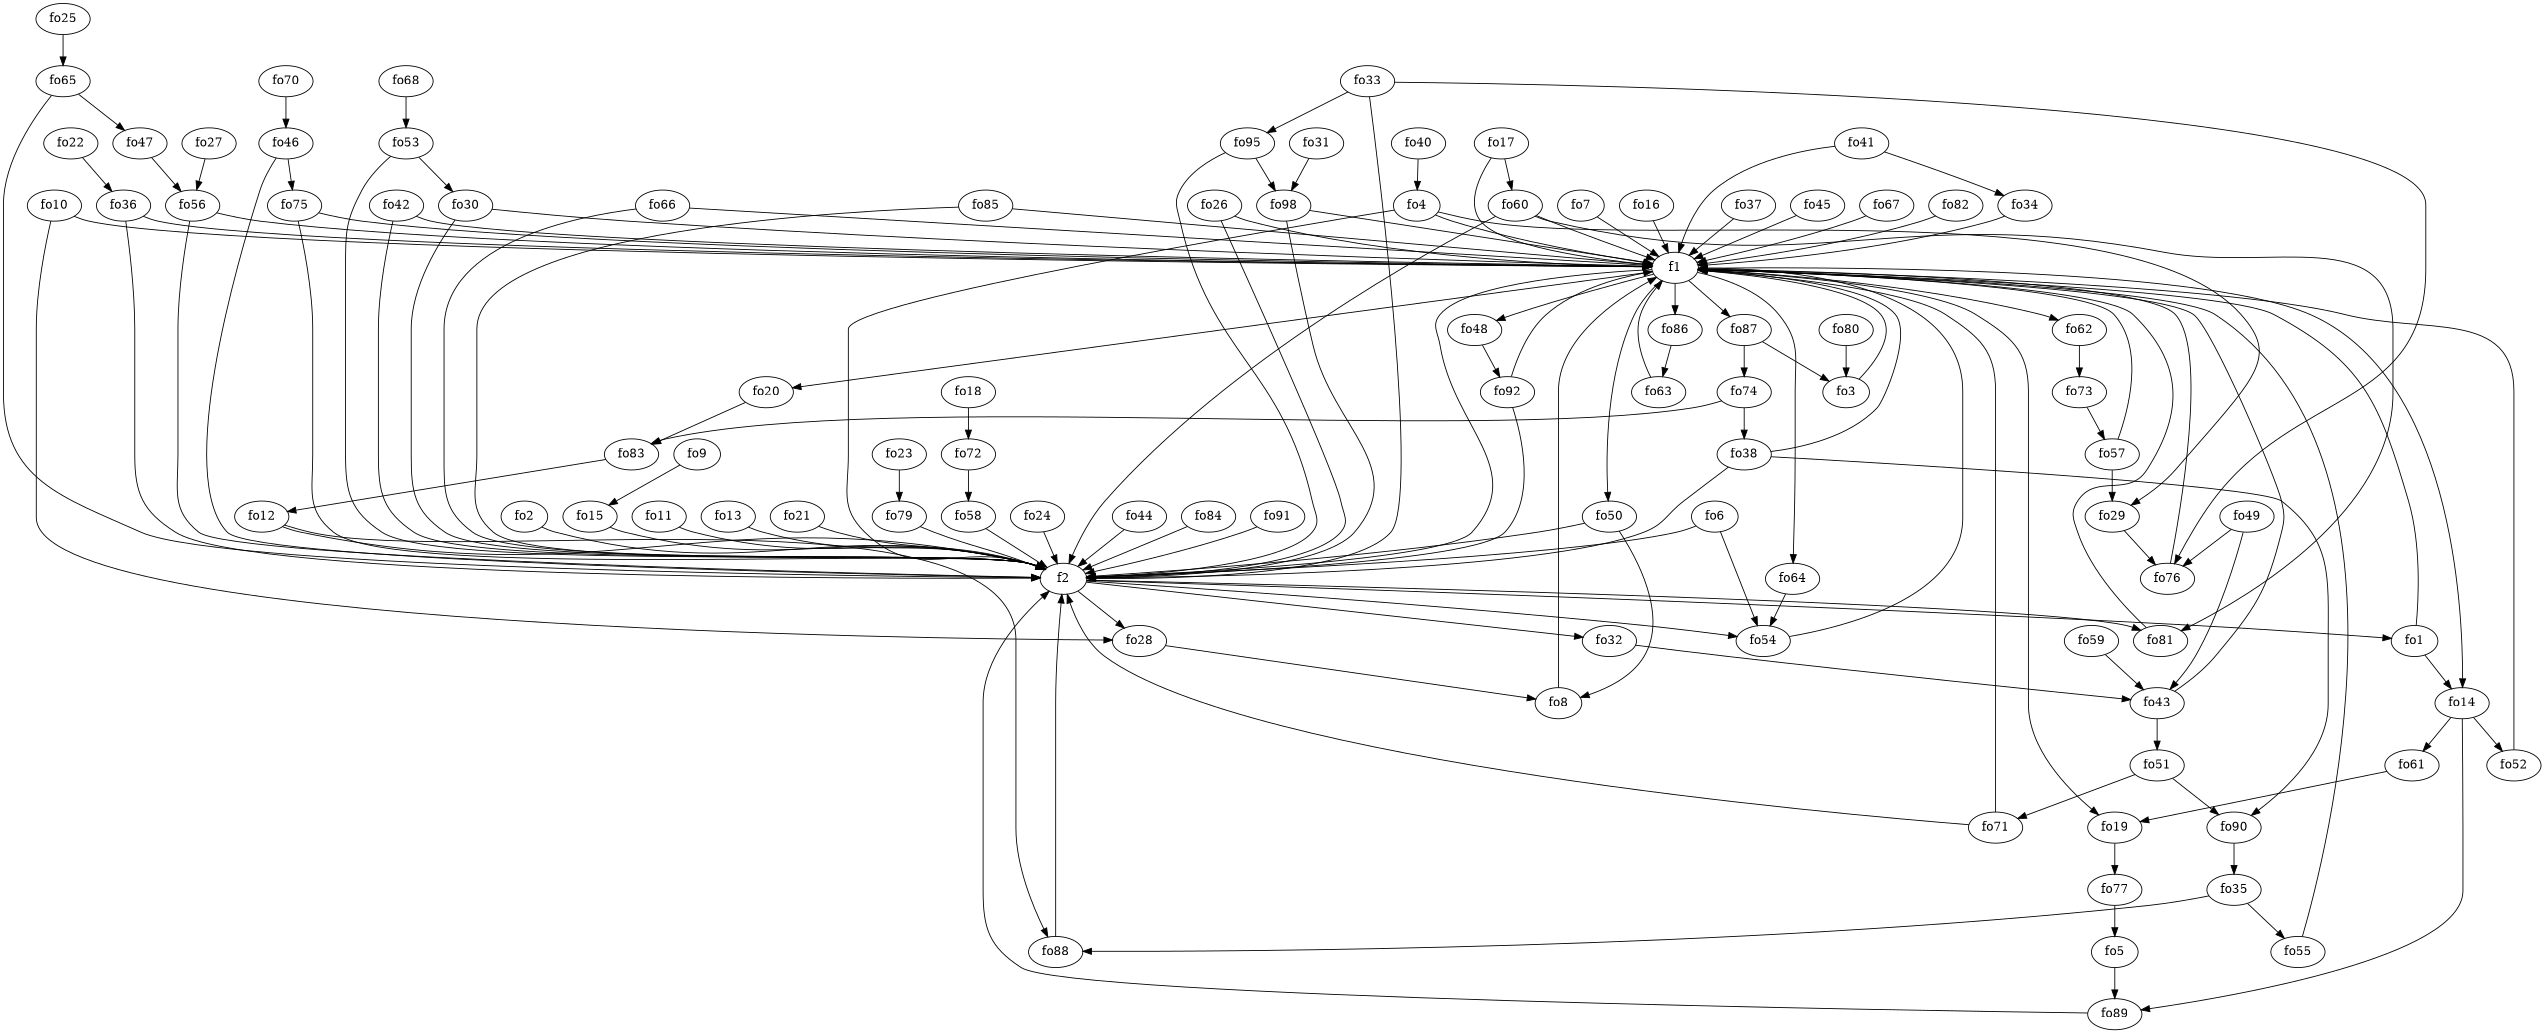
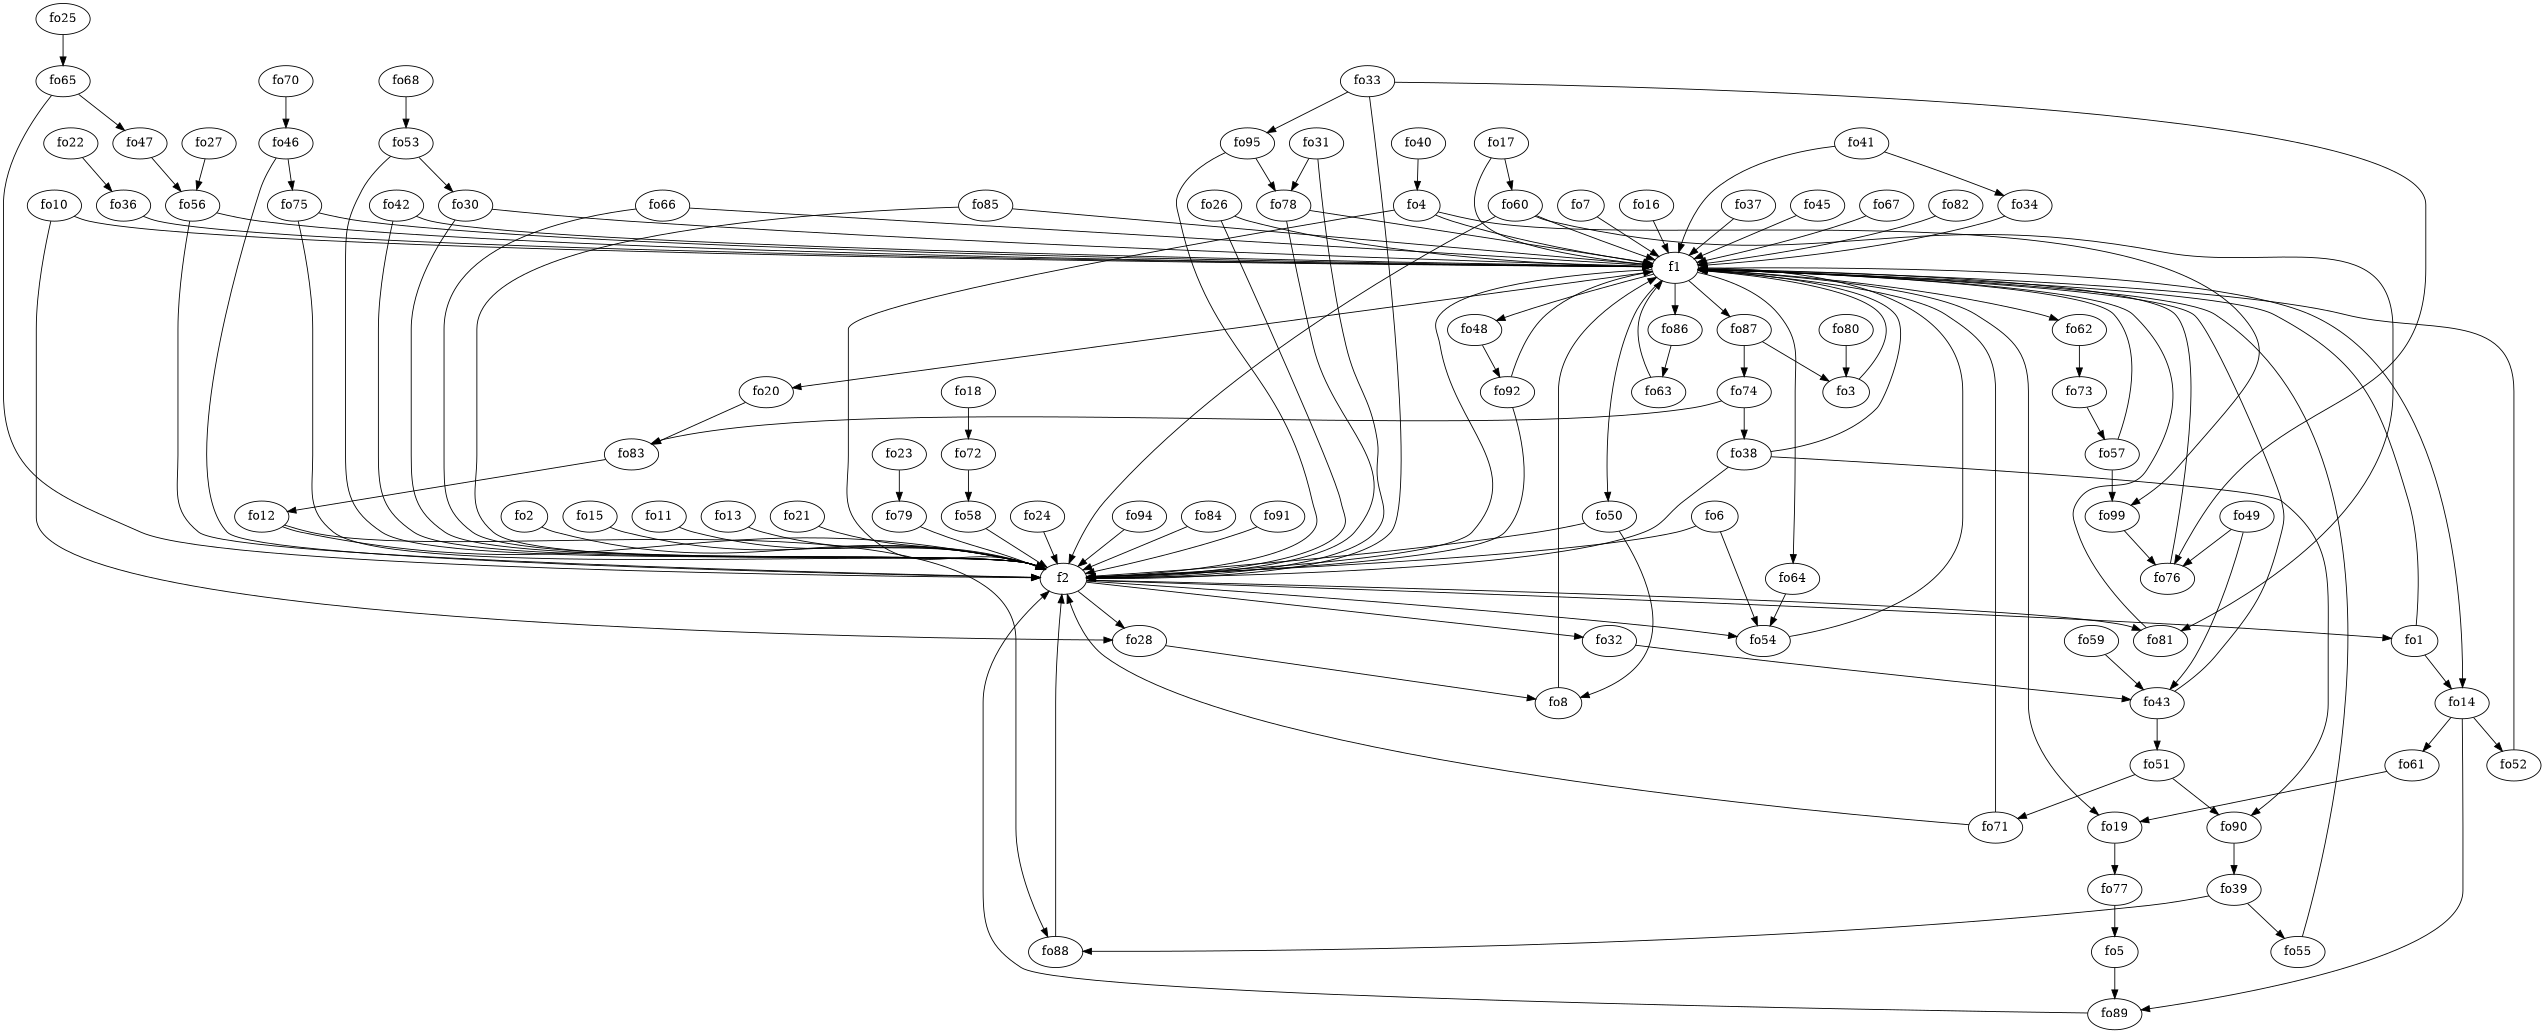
node "fo98": label "fo98" -> "fo78"
node "fo9": removed
node "fo44": label "fo44" -> "fo94"
node "fo29": label "fo29" -> "fo99"
edge "fo36" -> "f2": now "fo31" -> "f2"
node "fo35": label "fo35" -> "fo39"
